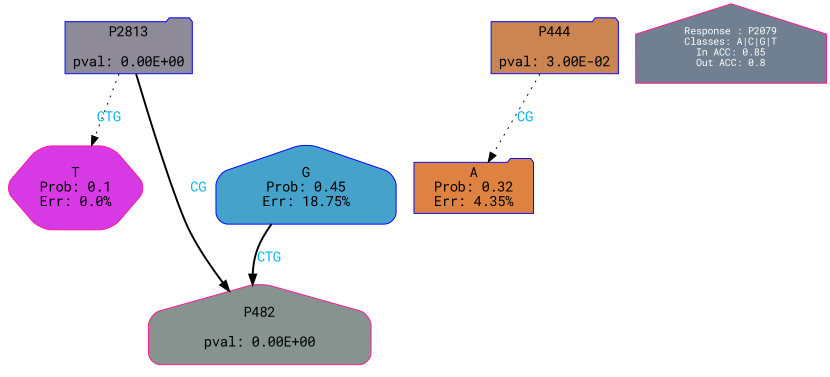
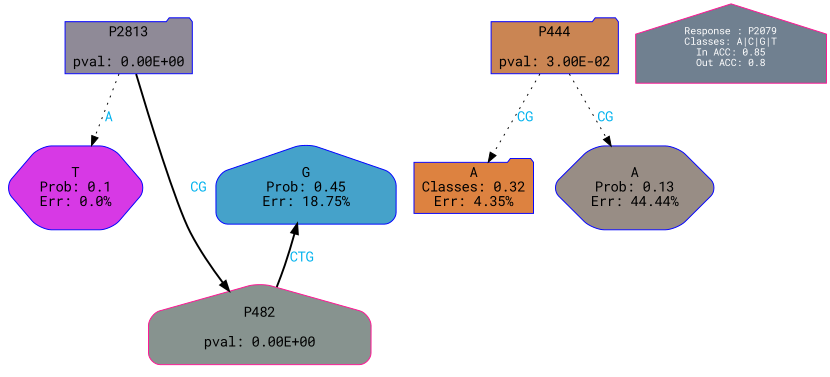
edge "P2813 pval: 0.00E+00" -> "T Prob: 0.1 Err: 0.0%": label "CTG" -> "A"
node "T Prob: 0.1 Err: 0.0%": color deeppink -> blue
node "A Prob: 0.32 Err: 4.35%": label "A Prob: 0.32 Err: 4.35%" -> "A Classes: 0.32 Err: 4.35%"
node "A Prob: 0.13 Err: 44.44%": added
edge "G Prob: 0.45 Err: 18.75%" -> "P482 pval: 0.00E+00": reversed
